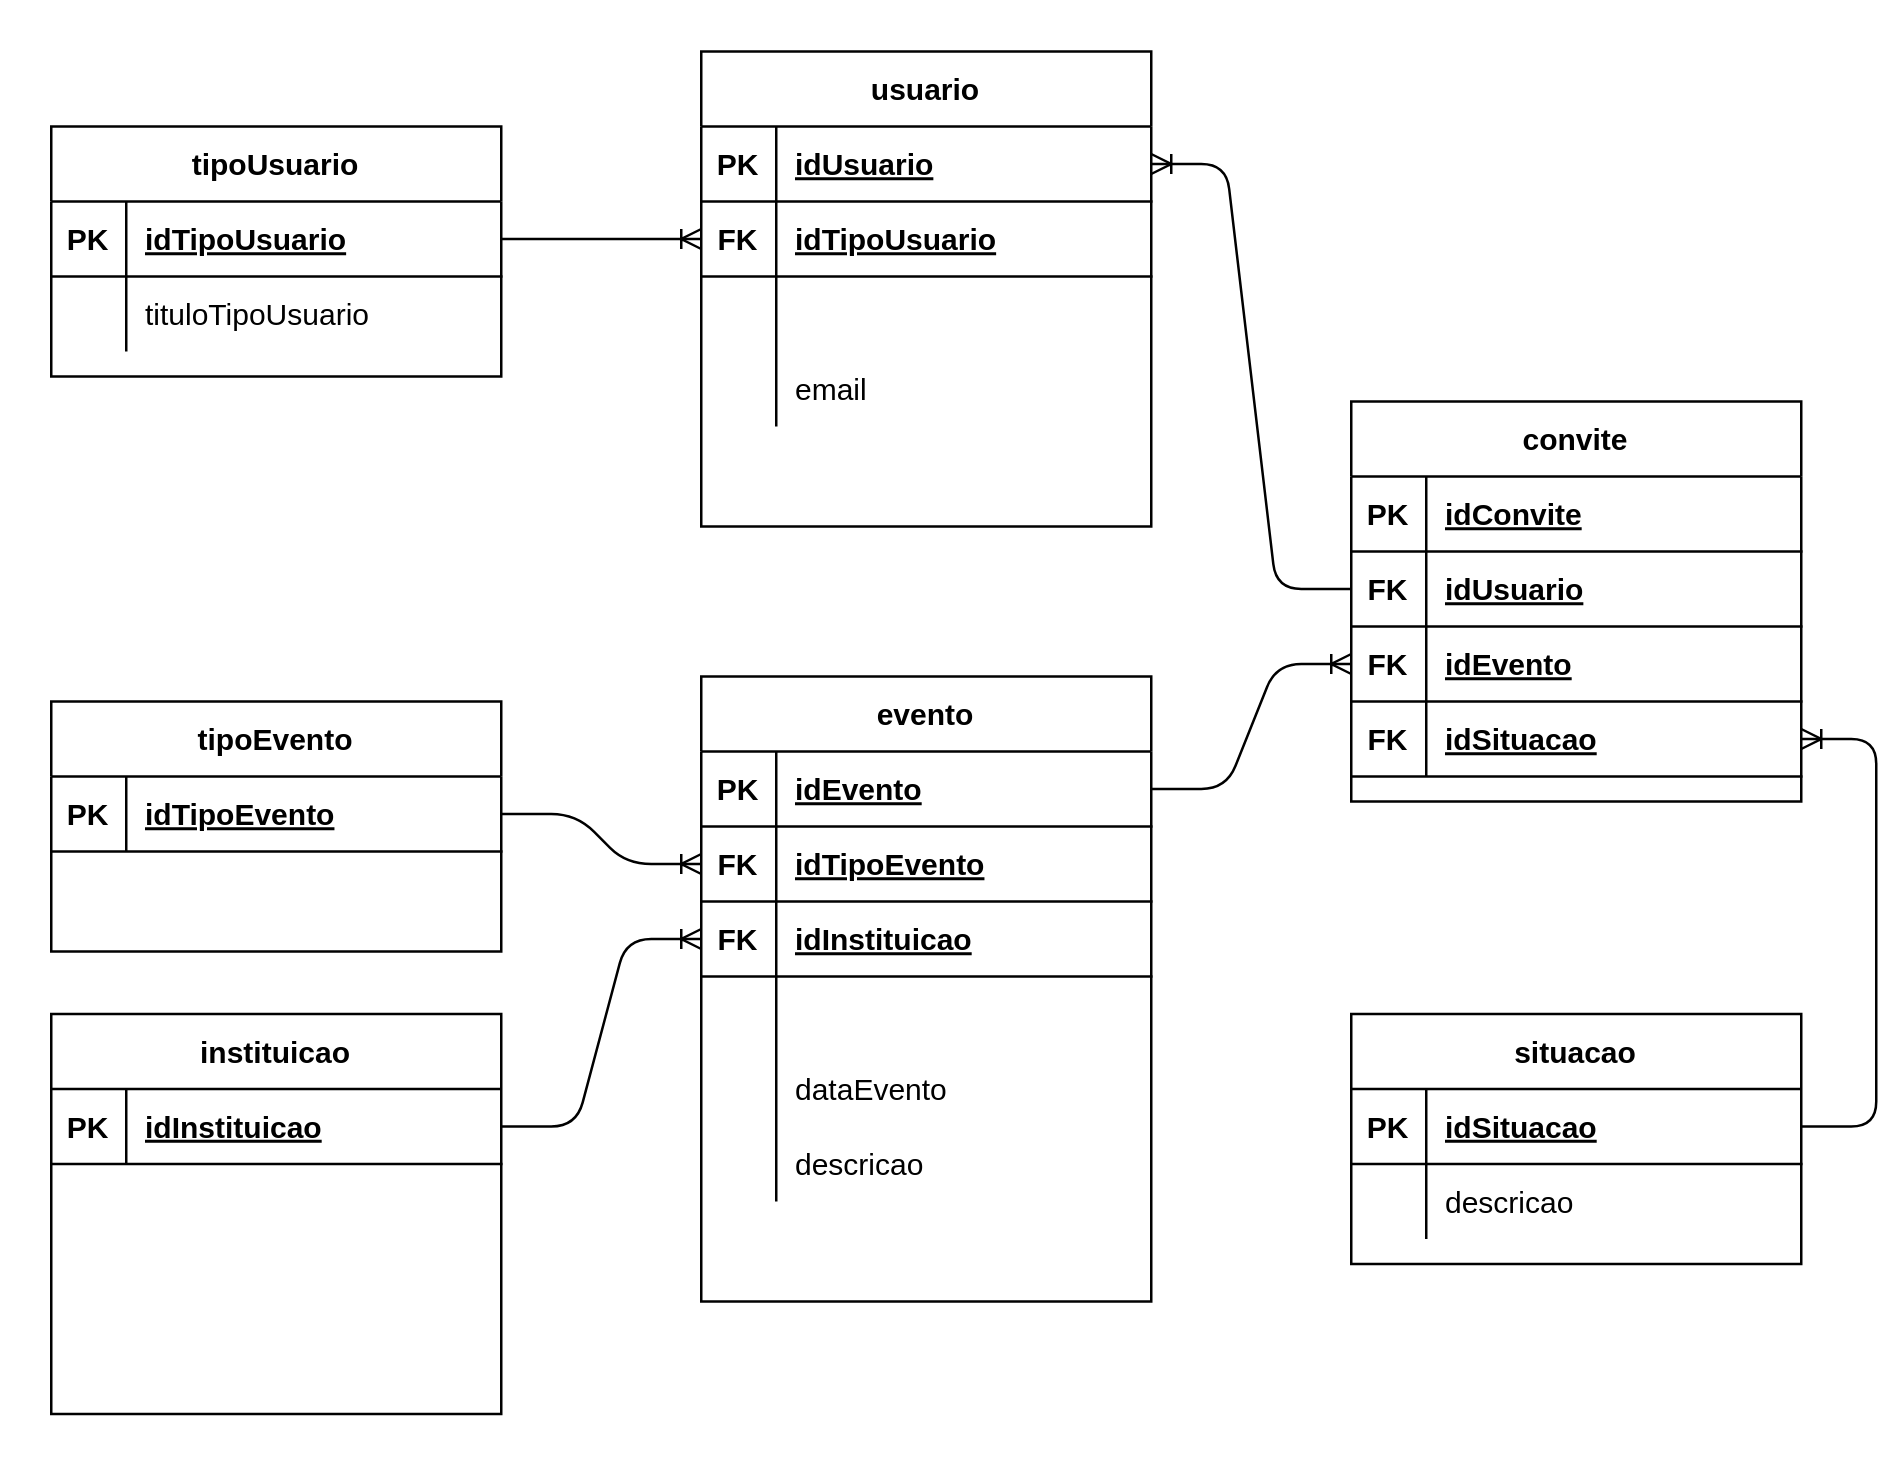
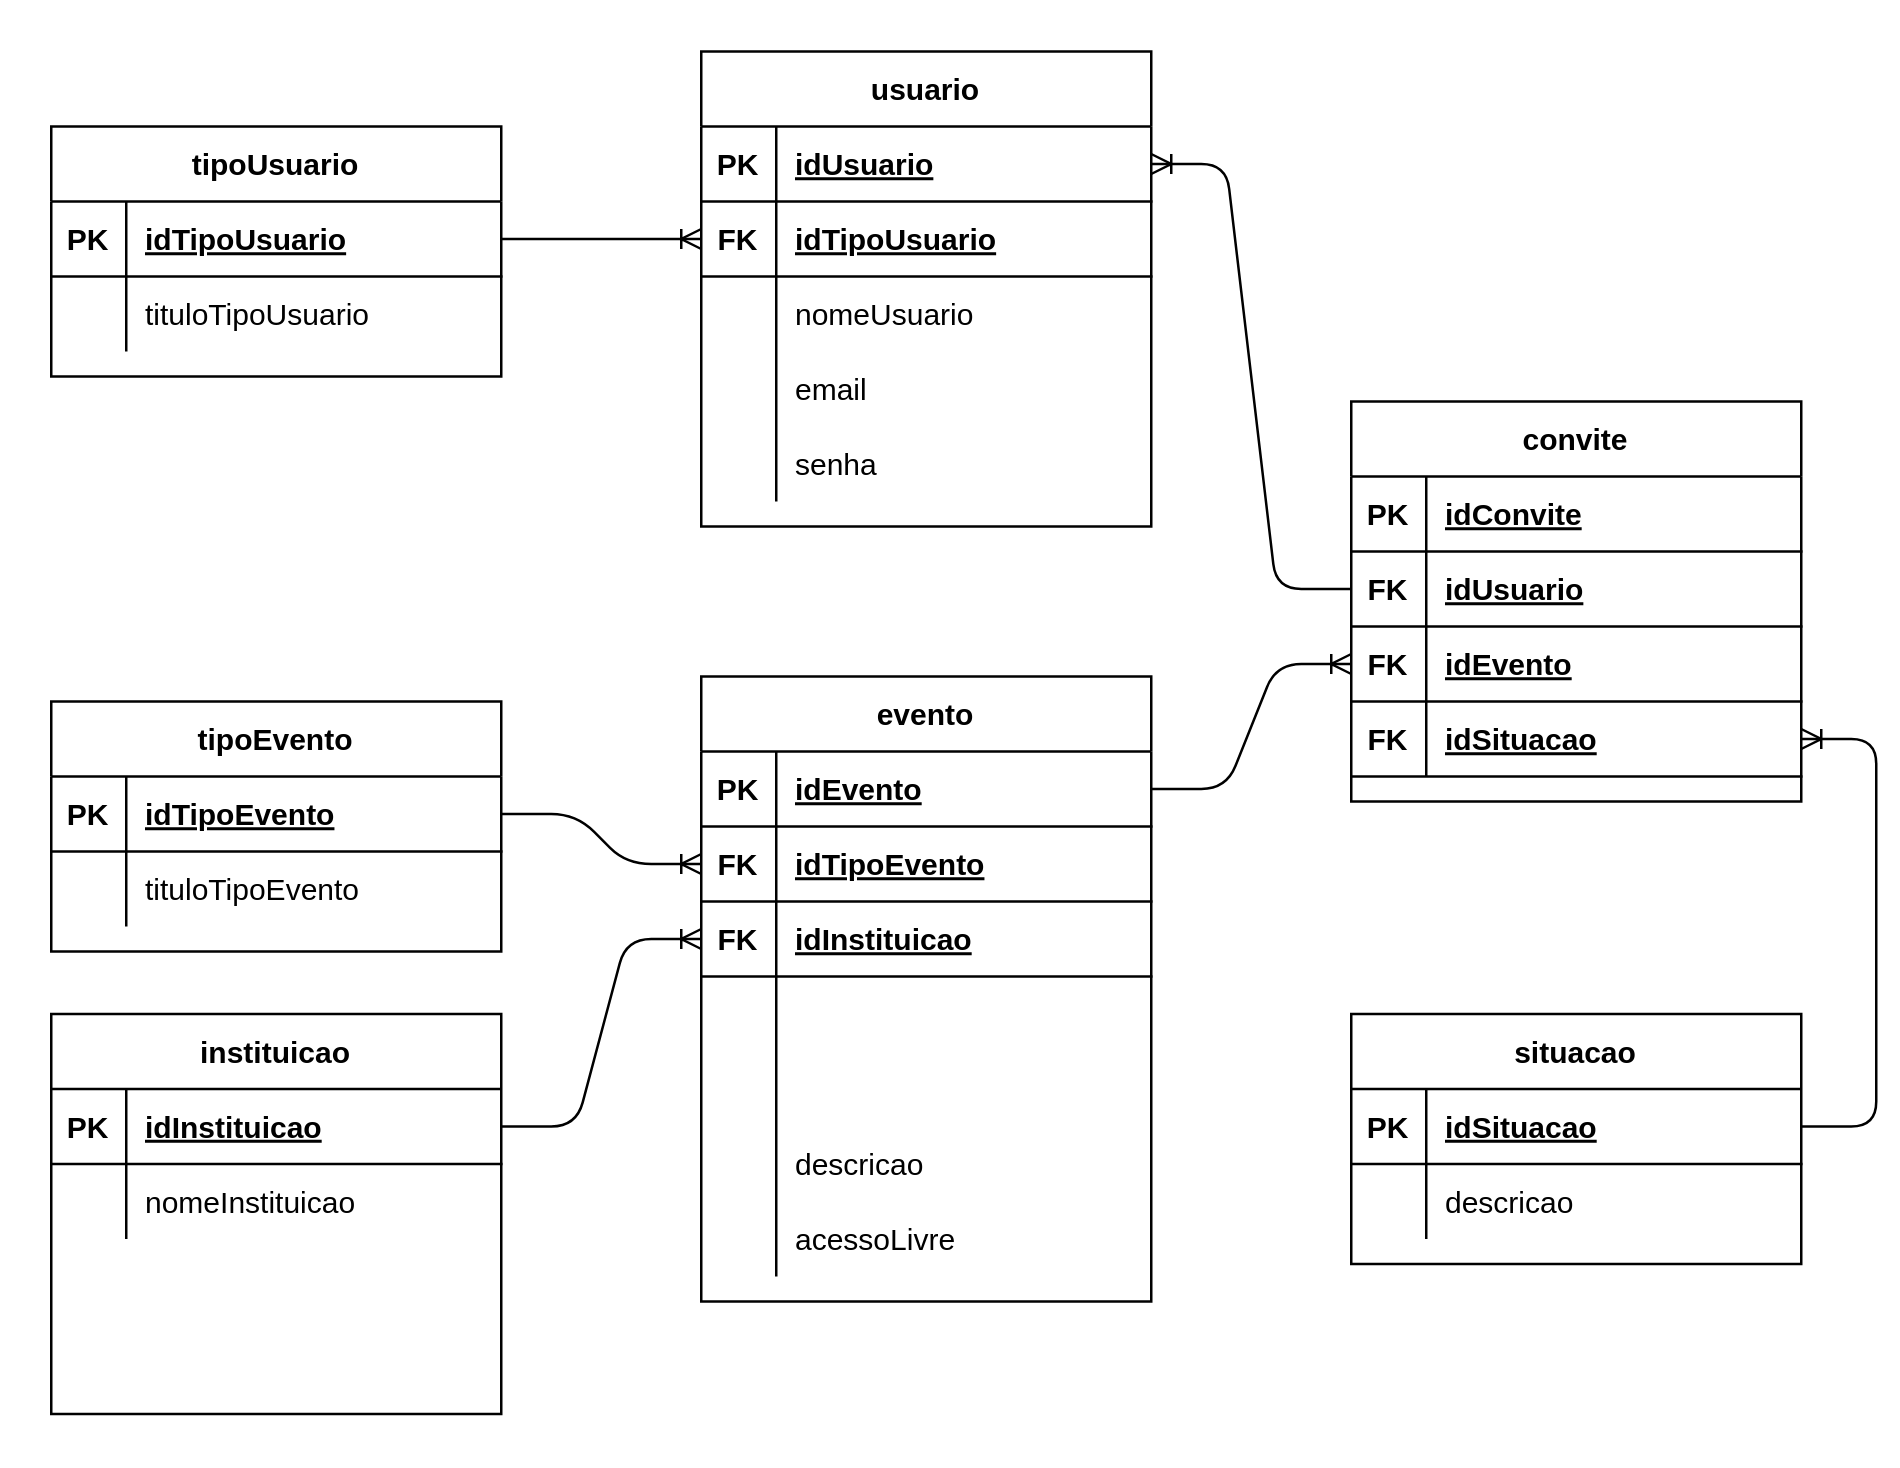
node "nomeUsuario": added
node "senha": added
node "tituloTipoEvento": added
node "dataEvento": removed
node "nomeInstituicao": added
node "acessoLivre": added
